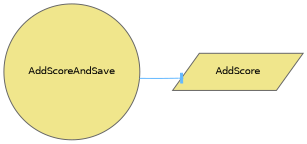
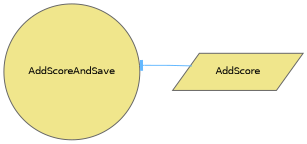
edge "AddScoreAndSave" -> "AddScore": reversed
